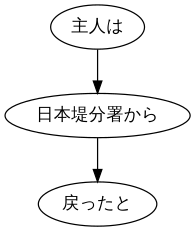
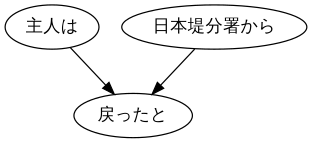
edge "主人は" -> "日本堤分署から": now "主人は" -> "戻ったと"
